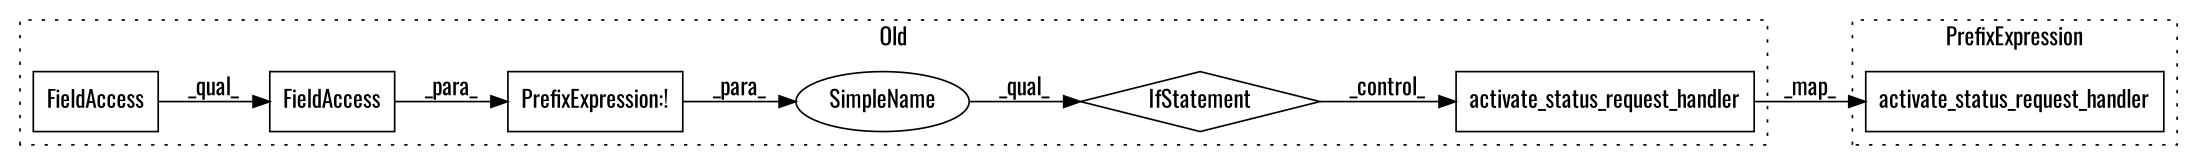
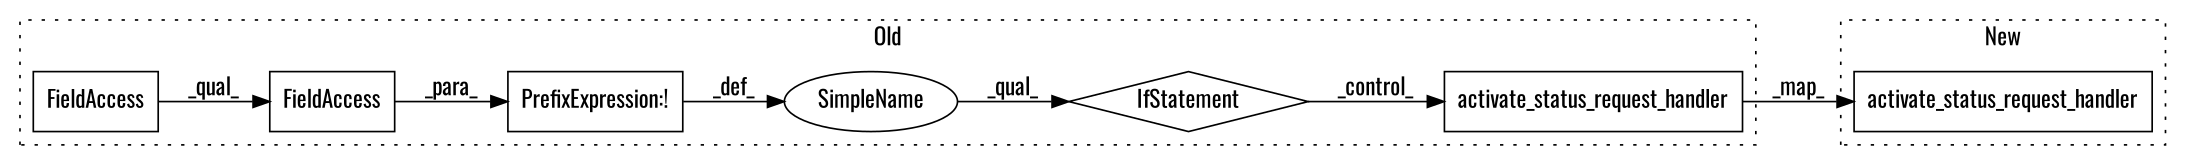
cluster "PrefixExpression": label "PrefixExpression" -> "New"
edge "PrefixExpression:!" -> "SimpleName": label "_para_" -> "_def_"
